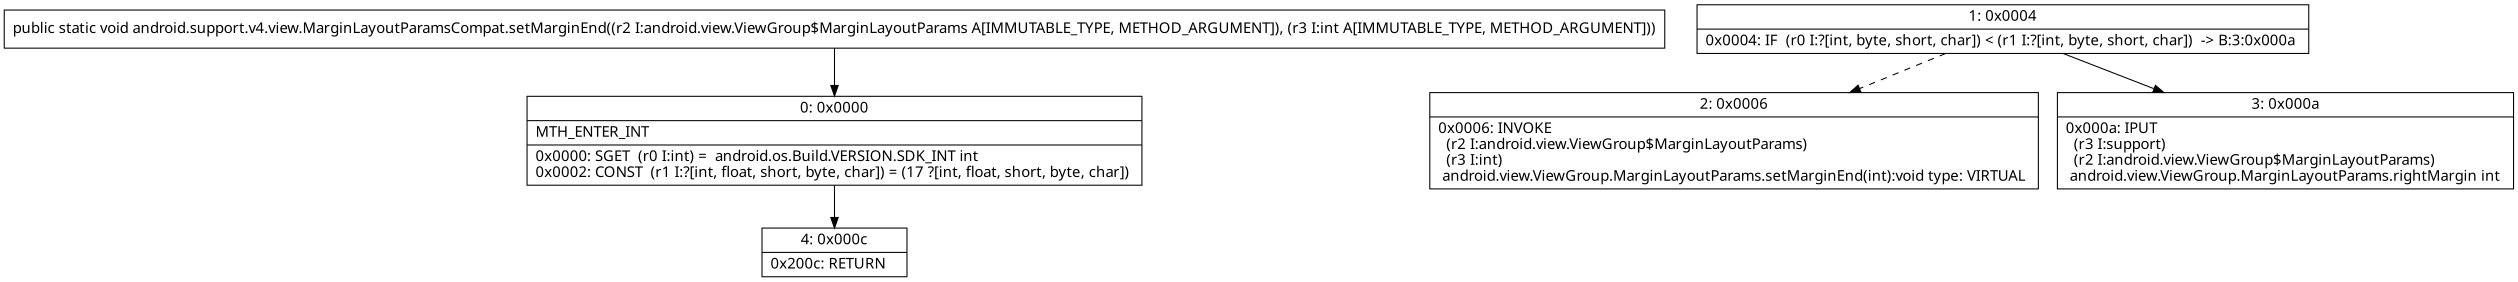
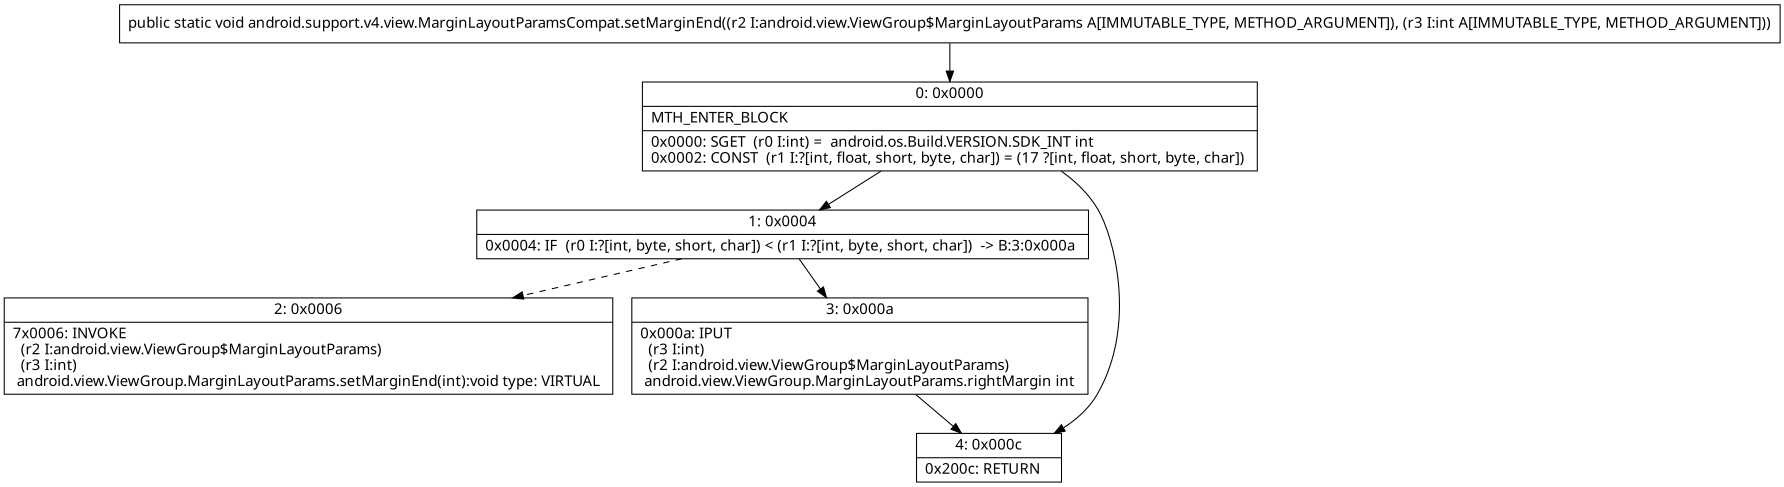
node "2: 0x0006": text "0x0006: INVOKE" -> "7x0006: INVOKE"
node "0: 0x0000": text "MTH_ENTER_INT" -> "MTH_ENTER_BLOCK"
node "3: 0x000a": text "(r3 I:support)" -> "(r3 I:int)"
edge "0: 0x0000" -> "1: 0x0004": added
edge "3: 0x000a" -> "4: 0x000c": added
